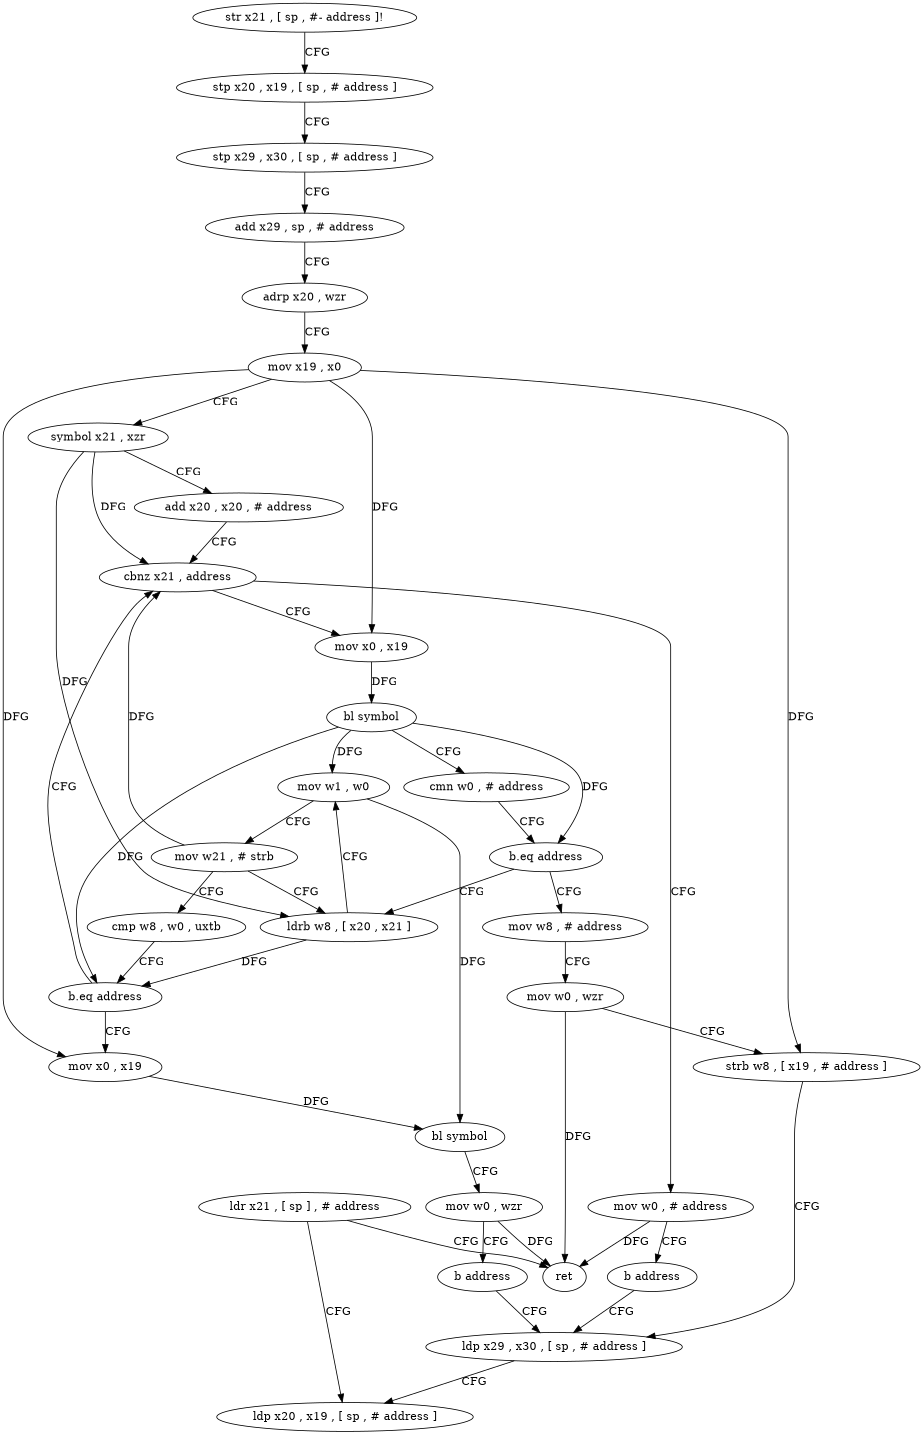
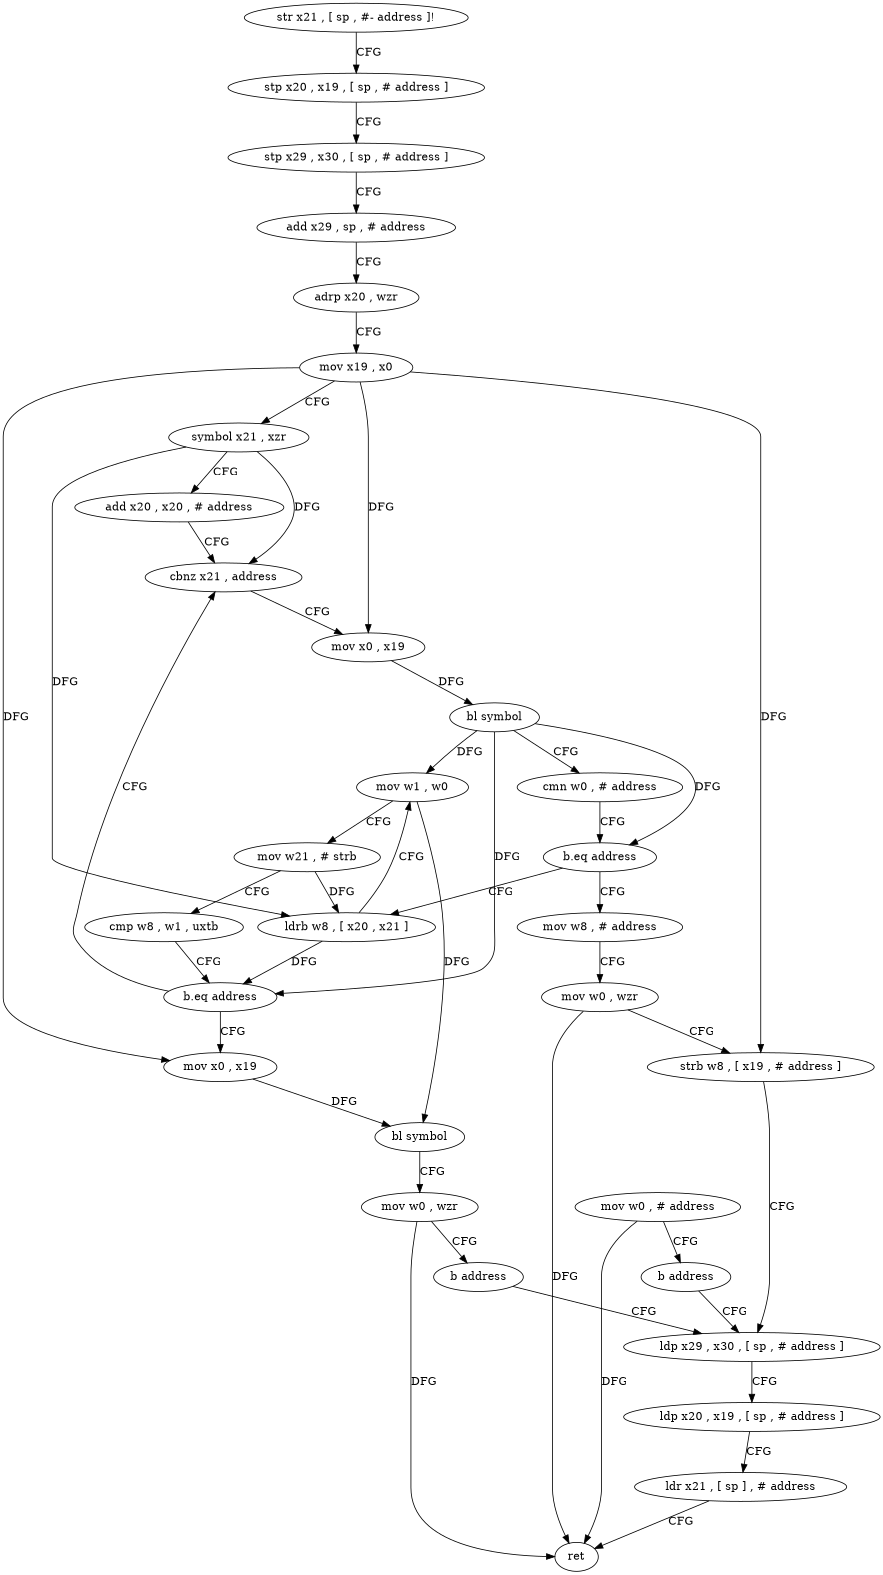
edge "cbnz x21 , address" -> "mov w0 , # address": removed, label "CFG"
edge "mov w21 , # strb" -> "cbnz x21 , address": removed, label "DFG"
edge "mov w21 , # strb" -> "ldrb w8 , [ x20 , x21 ]": label "CFG" -> "DFG"
node "cmp w8 , w0 , uxtb": label "cmp w8 , w0 , uxtb" -> "cmp w8 , w1 , uxtb"
edge "ldr x21 , [ sp ] , # address" -> "ldp x20 , x19 , [ sp , # address ]": reversed
